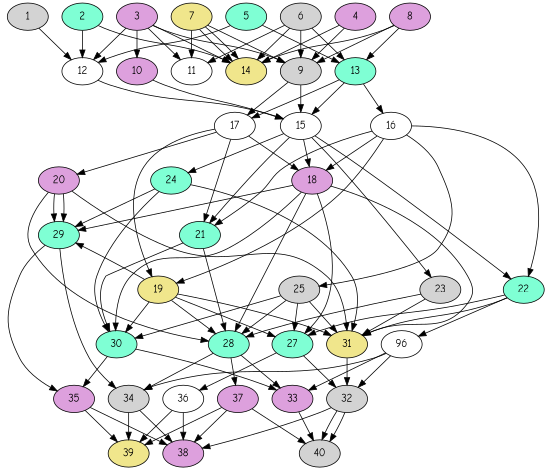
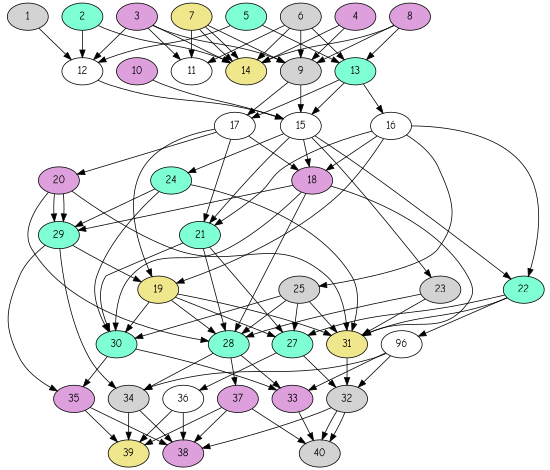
edge "3" -> "10": removed
edge "19" -> "29": reversed
edge "18" -> "27": now "21" -> "27"
